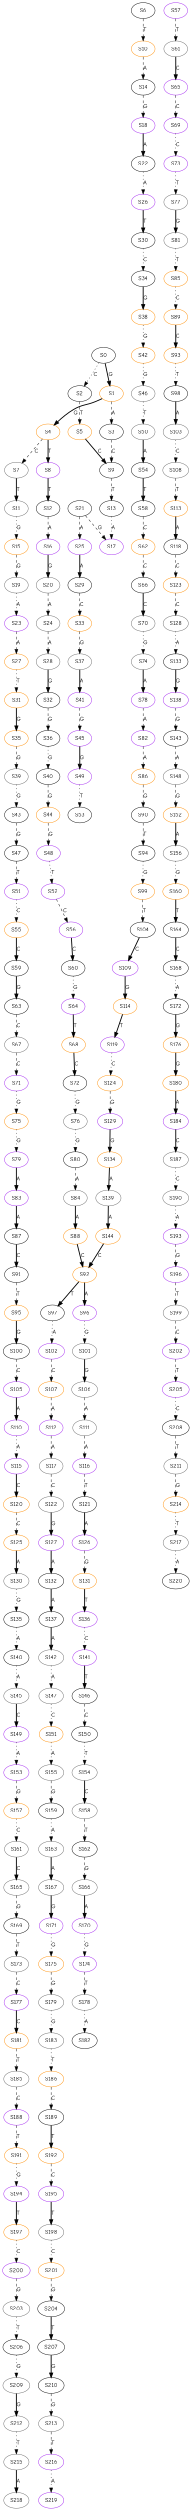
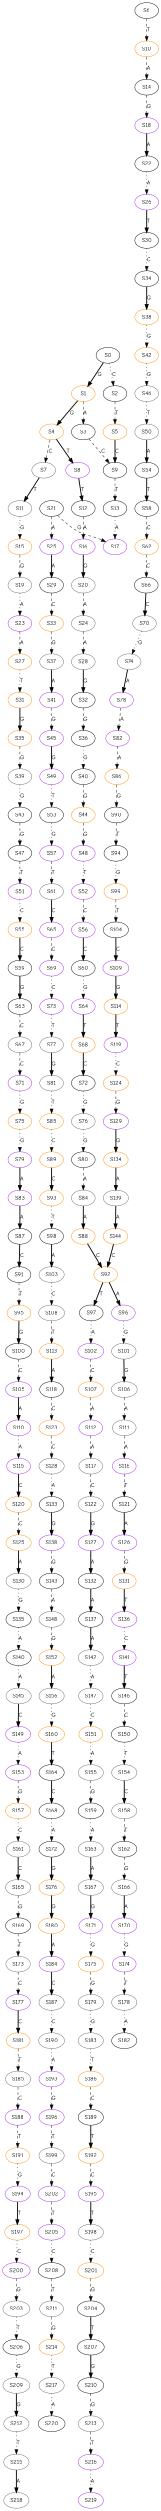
edge "S53" -> "S57": added, label "G"
